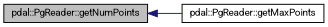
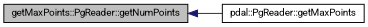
node "pdal::PgReader::getNumPoints": label "pdal::PgReader::getNumPoints" -> "getMaxPoints::PgReader::getNumPoints"
